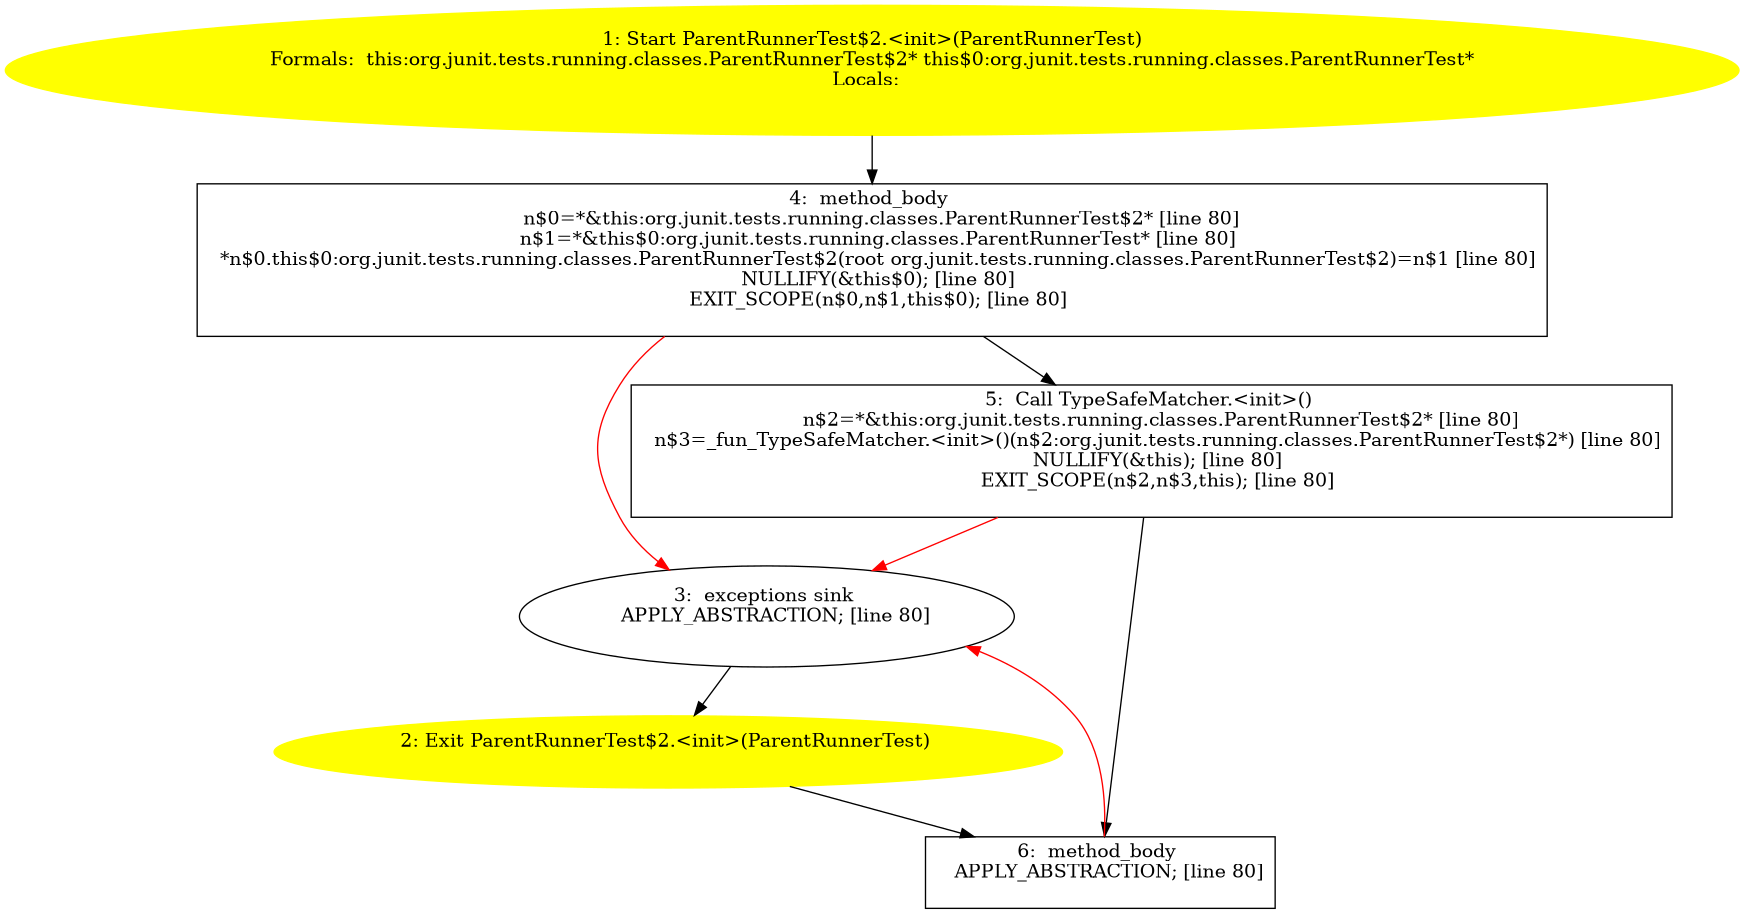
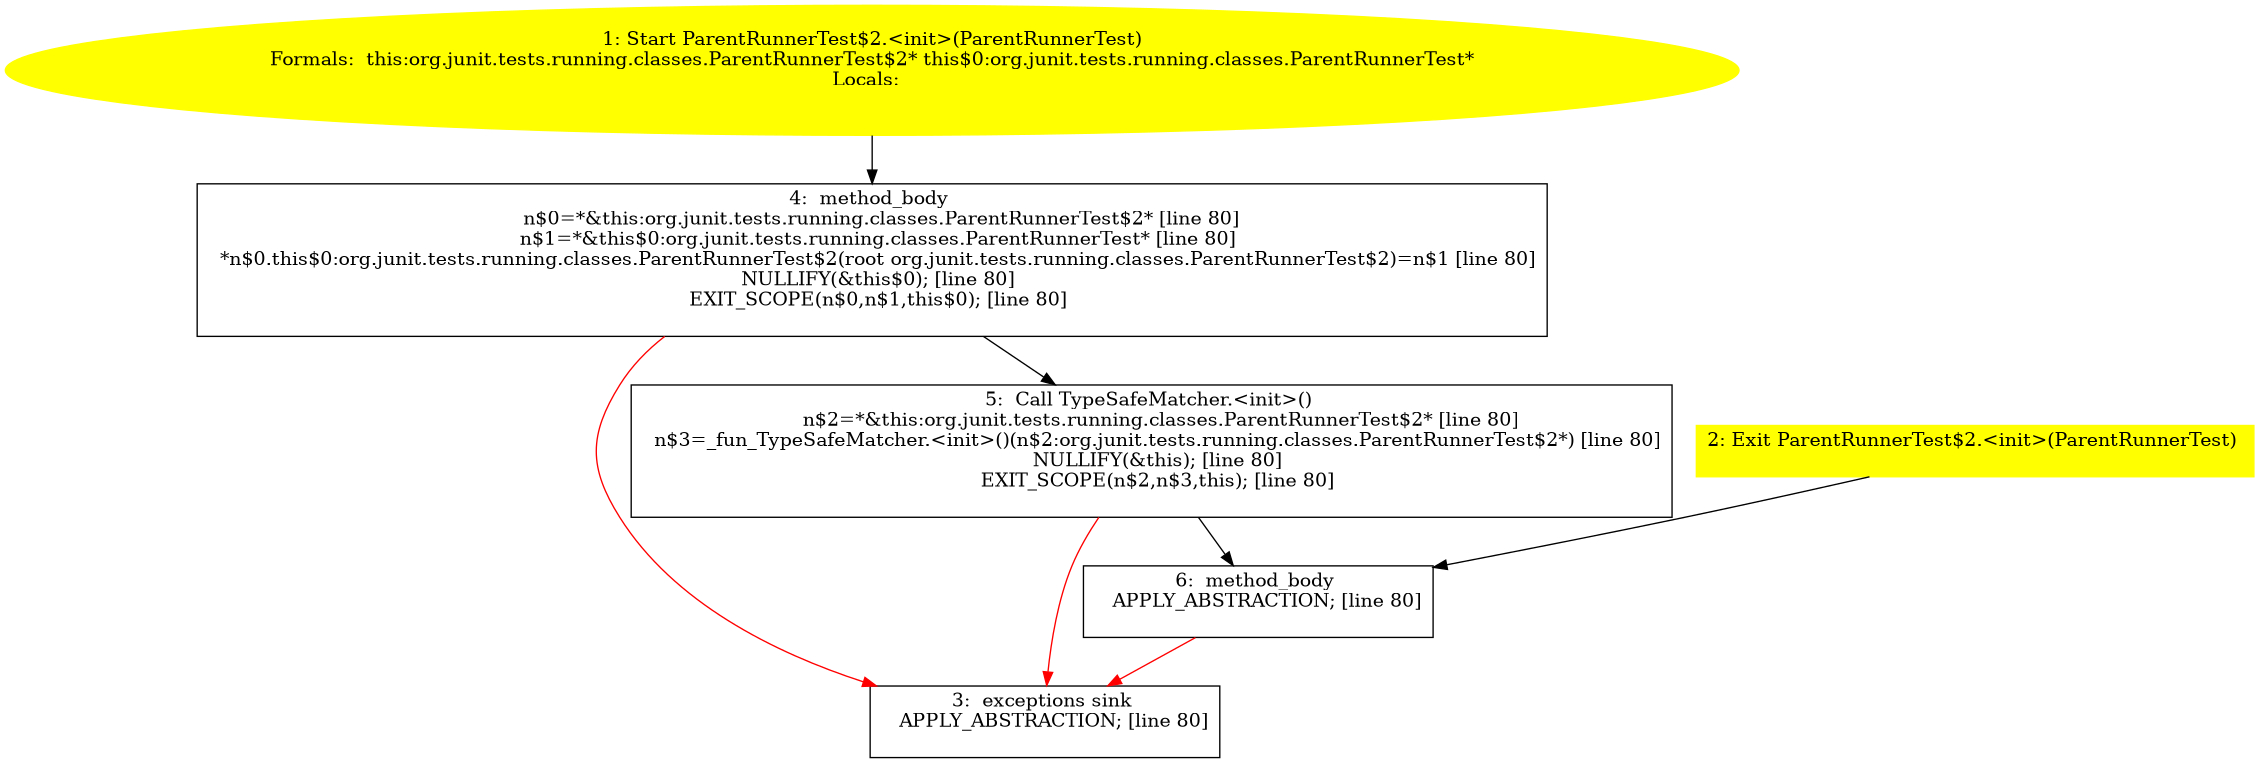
node "3:  exceptions sink APPLY_ABSTRACTION; [line 80]": shape ellipse -> box
edge "3:  exceptions sink APPLY_ABSTRACTION; [line 80]" -> "2: Exit ParentRunnerTest$2.<init>(ParentRunnerTest)": removed
node "2: Exit ParentRunnerTest$2.<init>(ParentRunnerTest)": shape ellipse -> box
